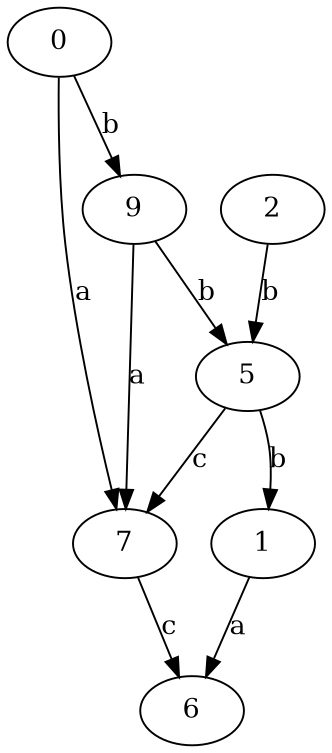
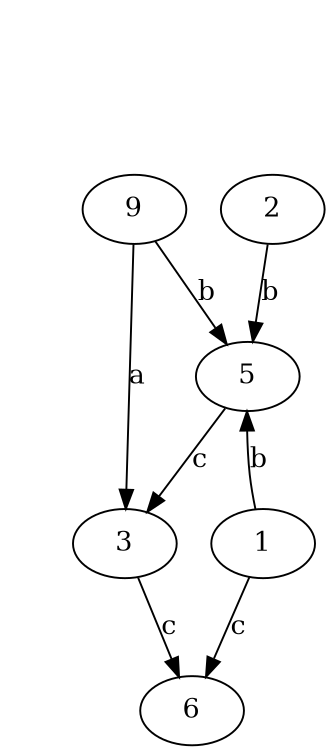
node "0": removed
edge "5" -> "1": reversed
node "7": label "7" -> "3"
edge "1" -> "6": label "a" -> "c"
